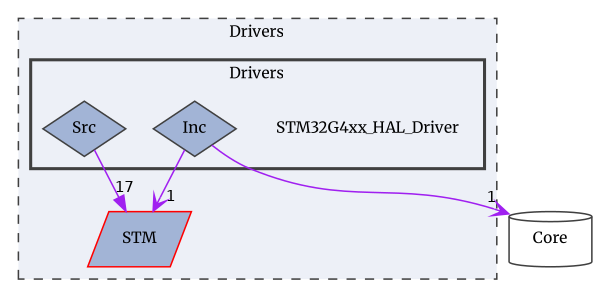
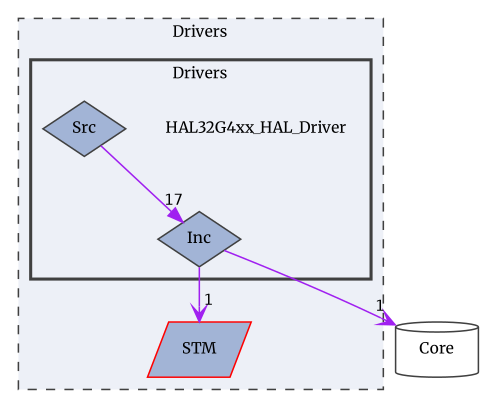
node "STM32G4xx_HAL_Driver": label "STM32G4xx_HAL_Driver" -> "HAL32G4xx_HAL_Driver"
edge "Src" -> "STM": now "Src" -> "Inc"
